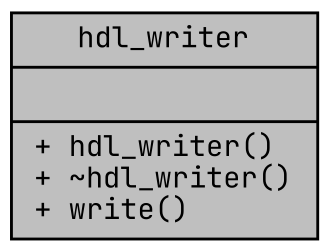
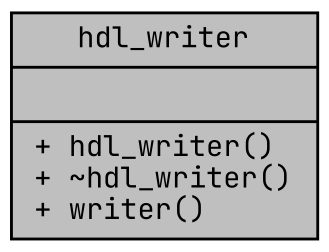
node "hdl_writer": text "+ write()" -> "+ writer()"
